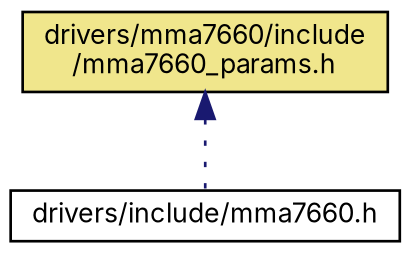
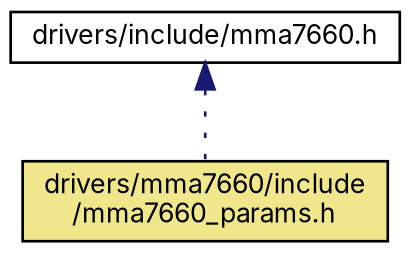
edge "drivers/include/mma7660.h" -> "drivers/mma7660/include /mma7660_params.h": reversed
